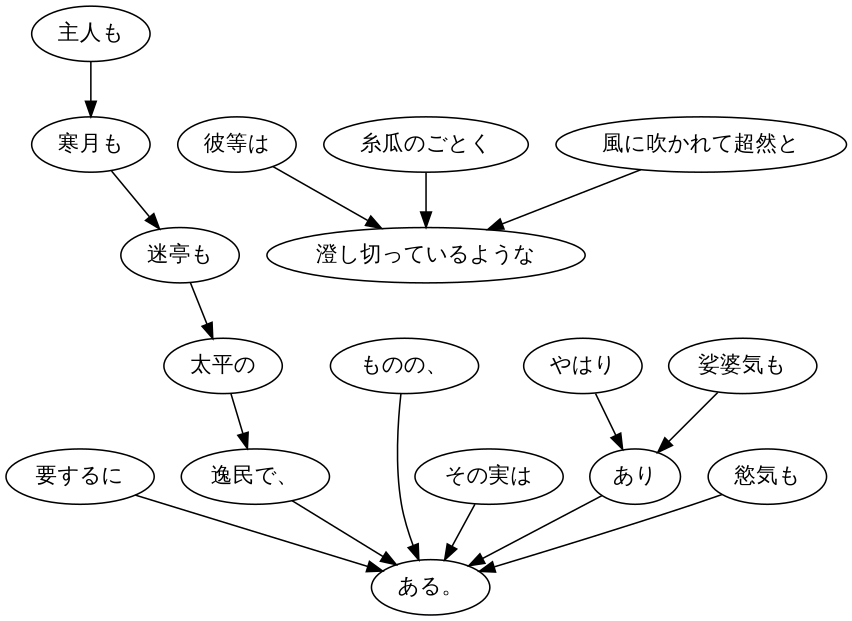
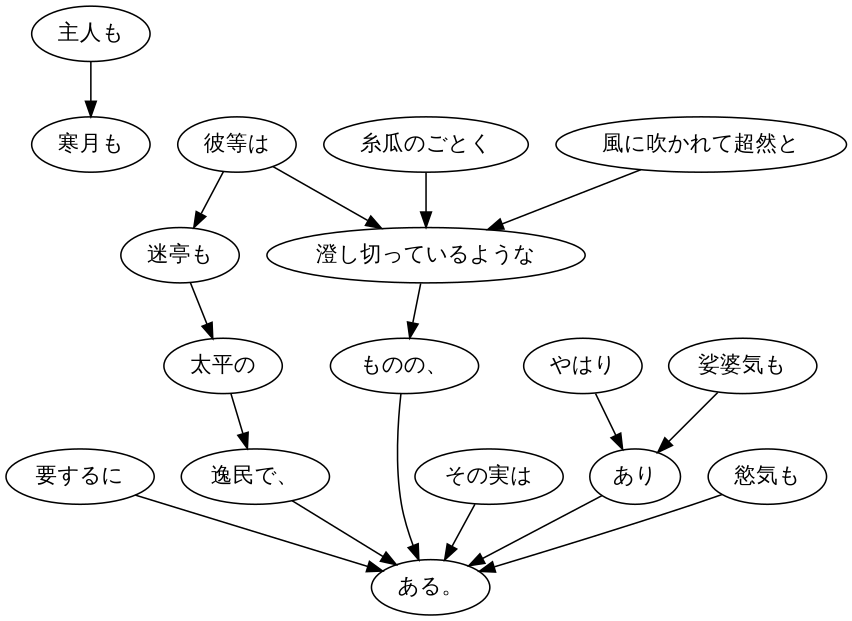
edge "寒月も" -> "迷亭も": now "彼等は" -> "迷亭も"
edge "澄し切っているような" -> "ものの、": added
